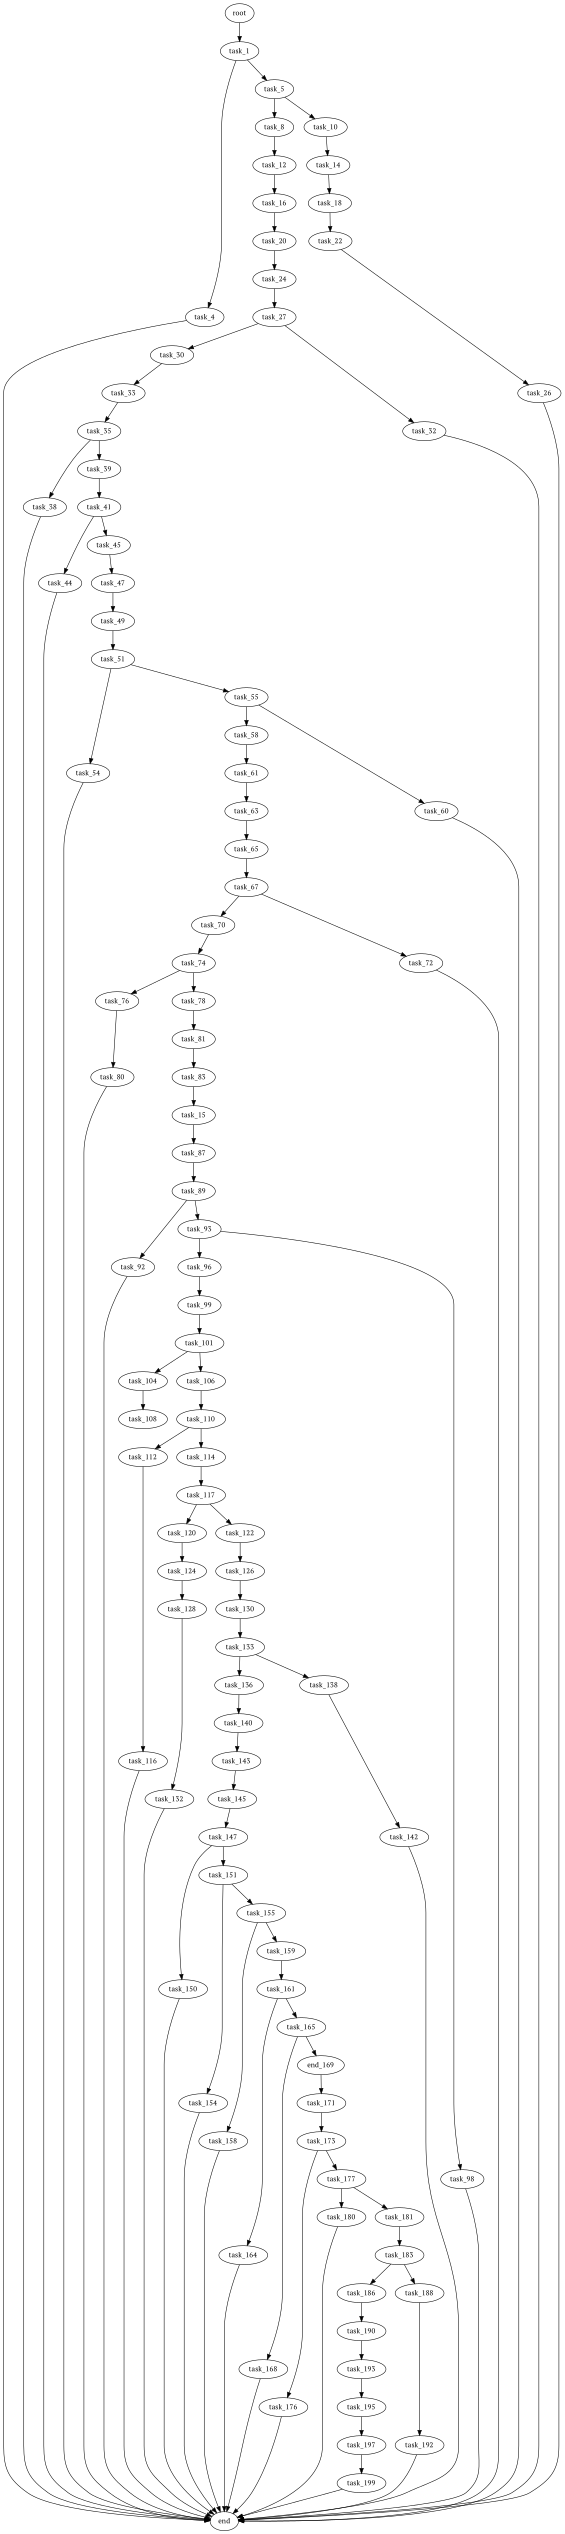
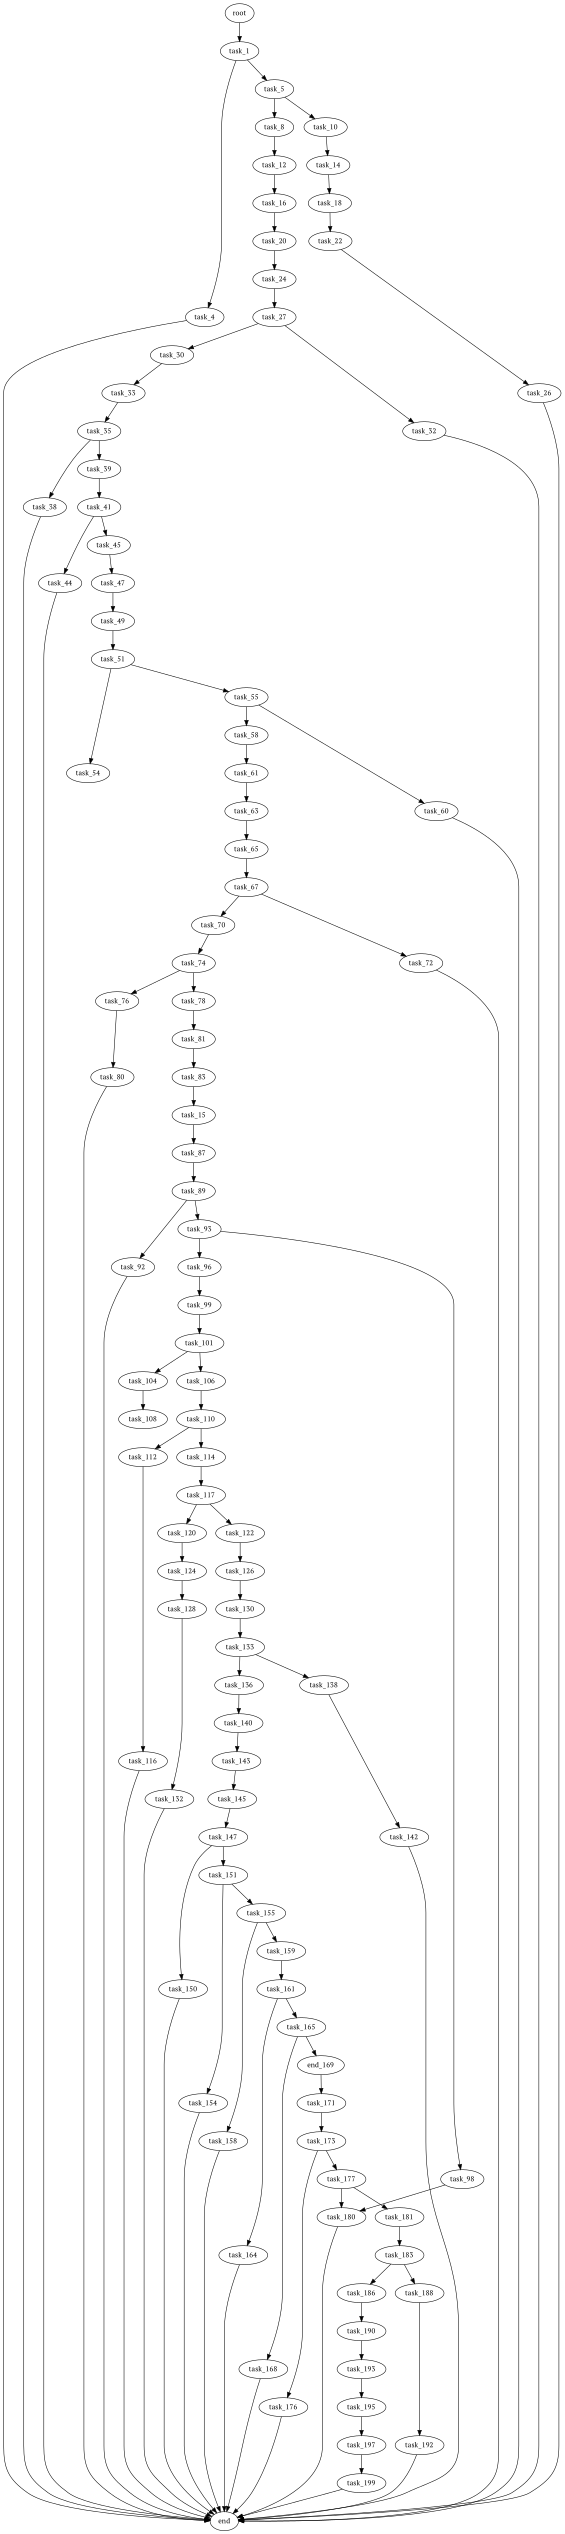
edge "task_54" -> "end": removed
edge "task_98" -> "end": now "task_98" -> "task_180"
